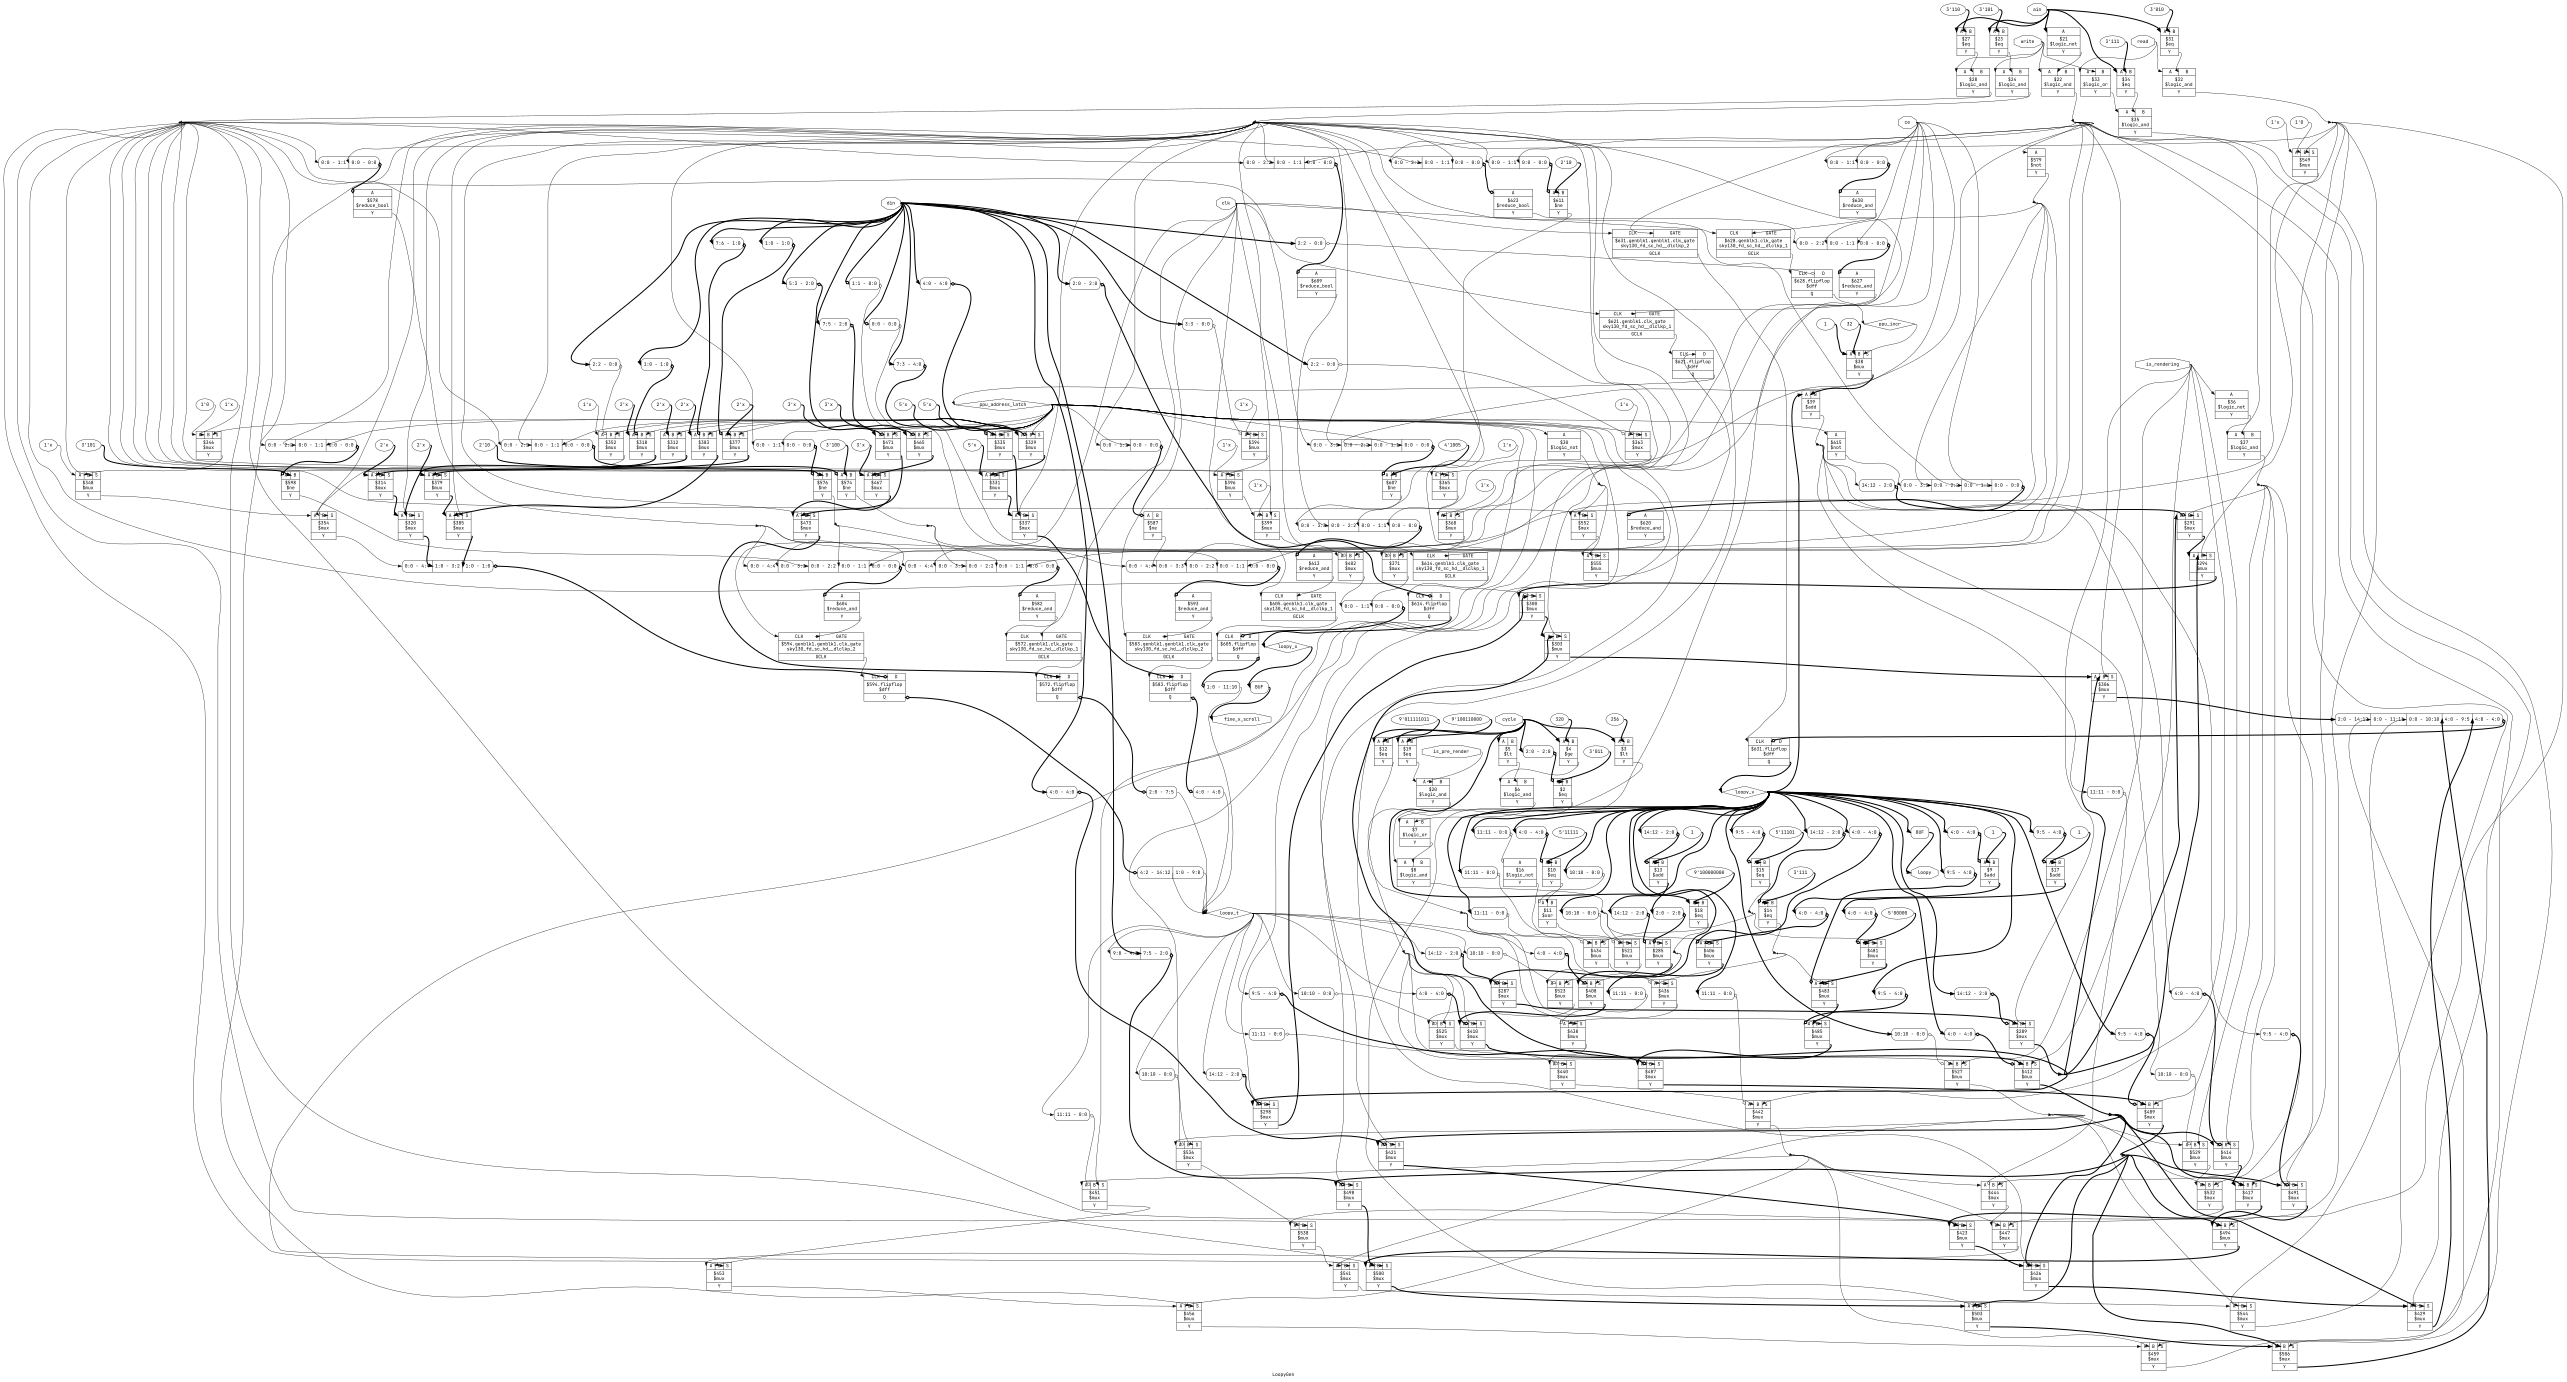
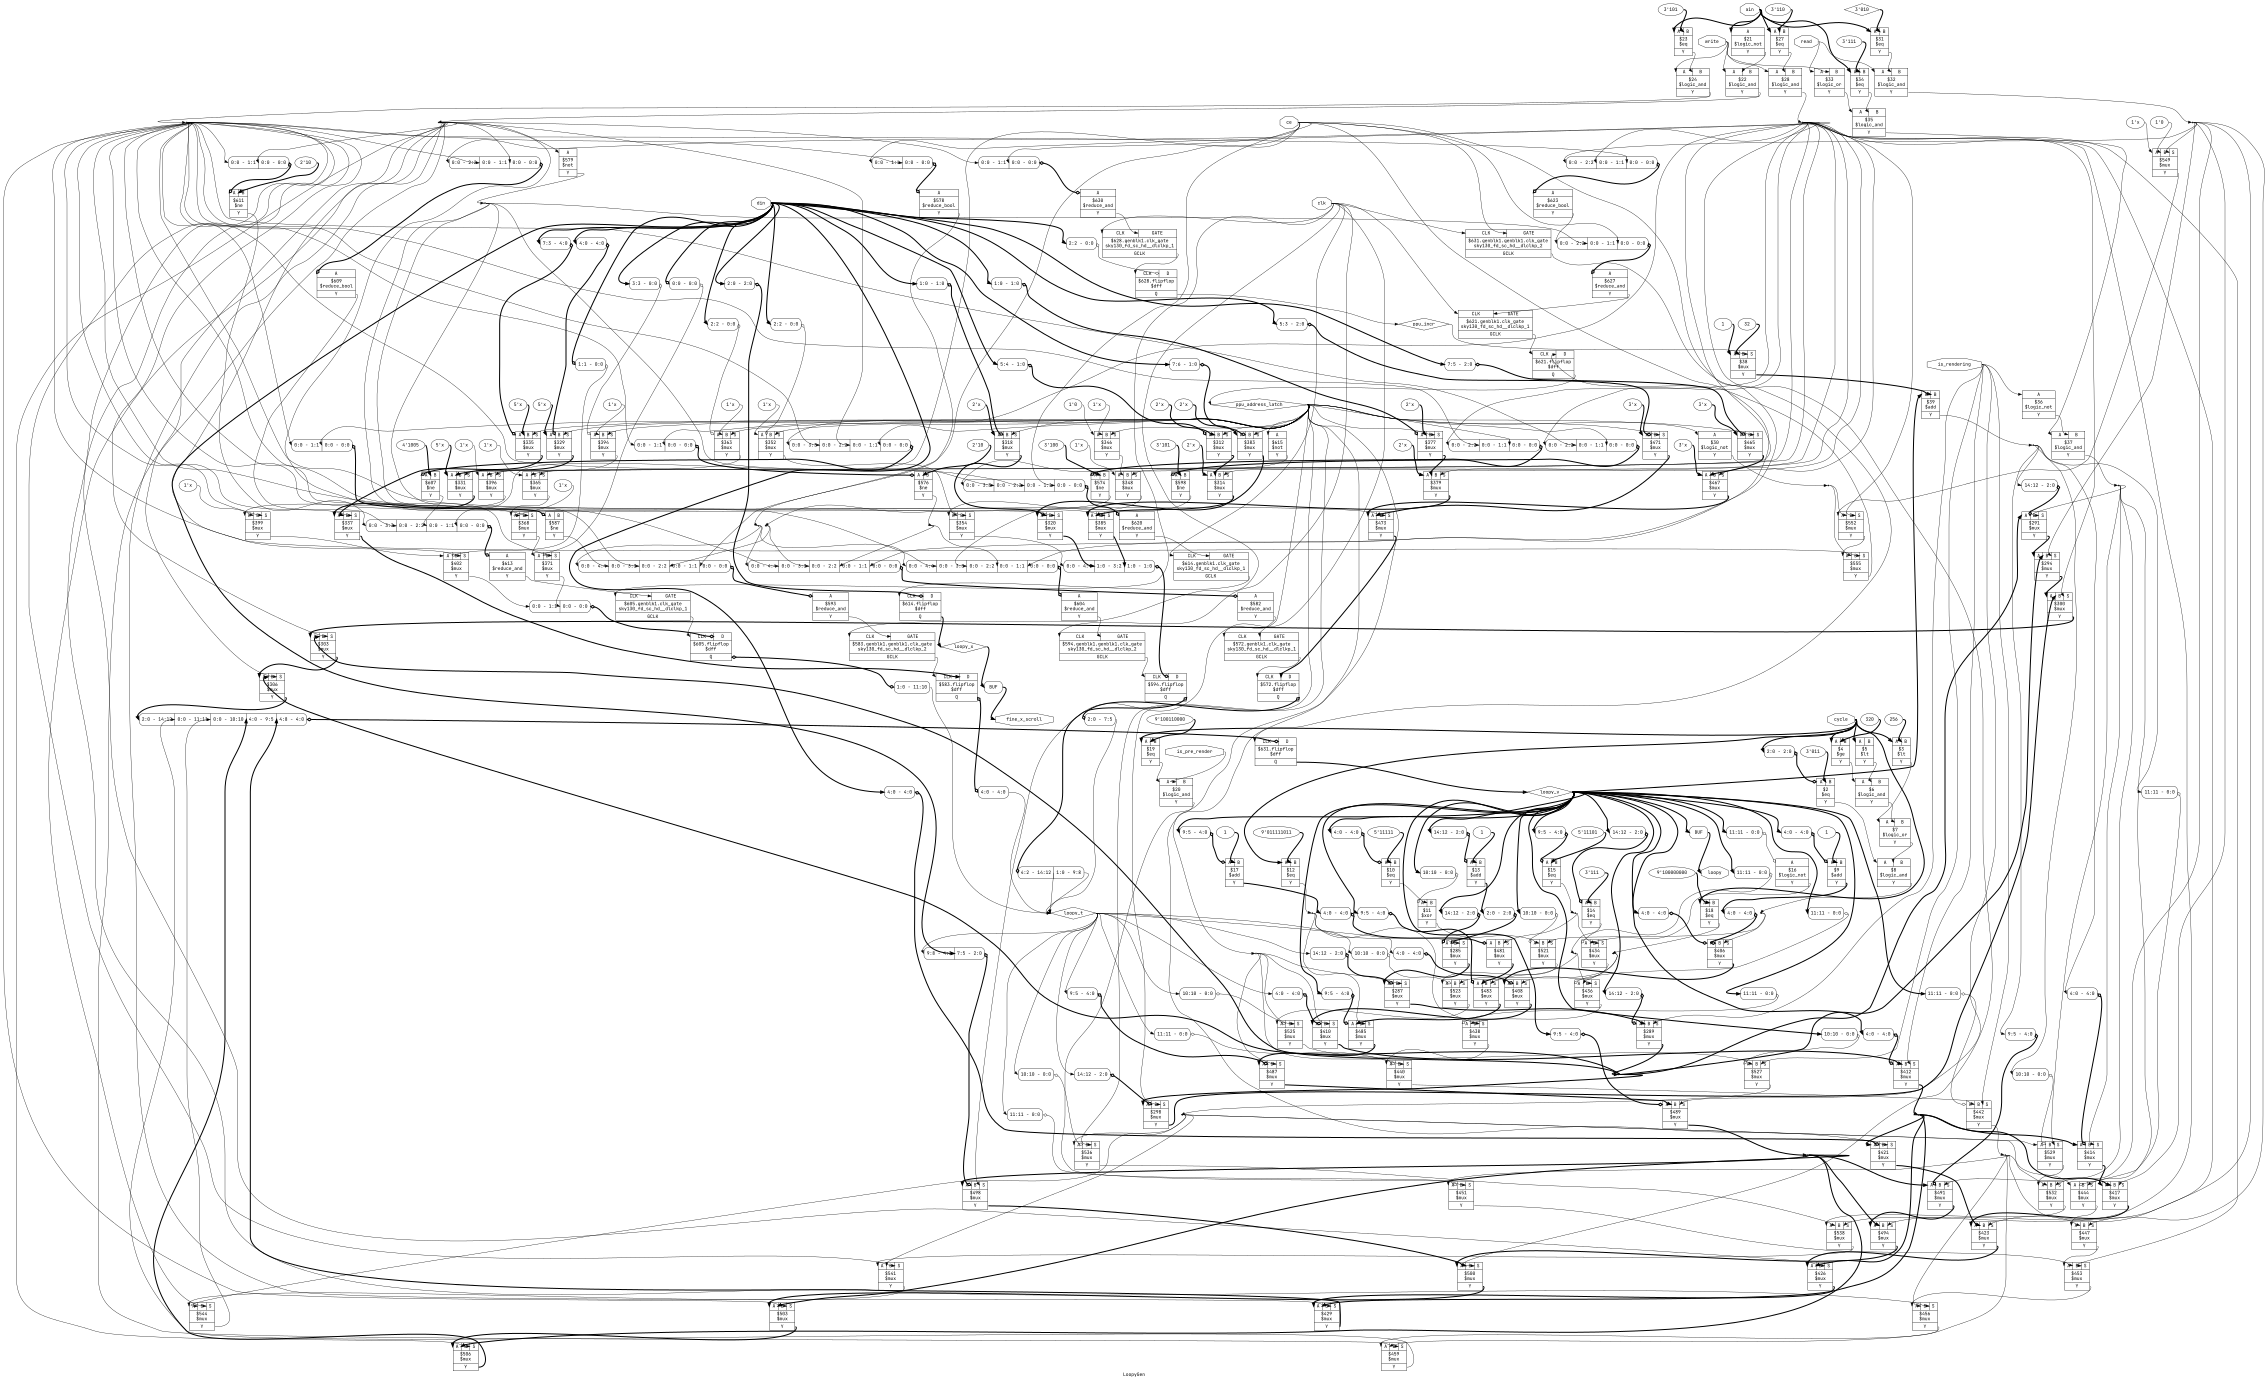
node "3'010": shape ellipse -> diamond
node "5:4 - 1:0": added
node "5'00000": removed
